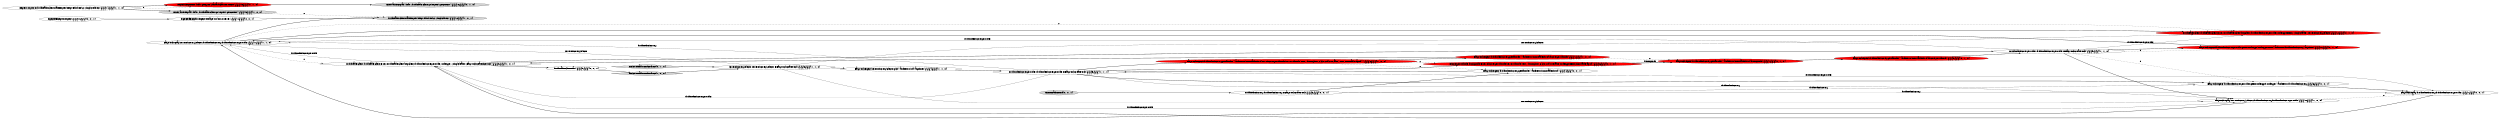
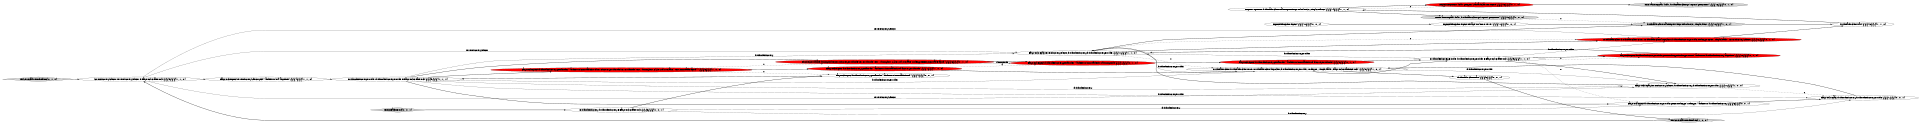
node "druidLeaderClient.start()@@@13@@@['1', '1', '0']": added
node "testNoLeaderFound['0', '0', '1']": shape ellipse -> diamond
